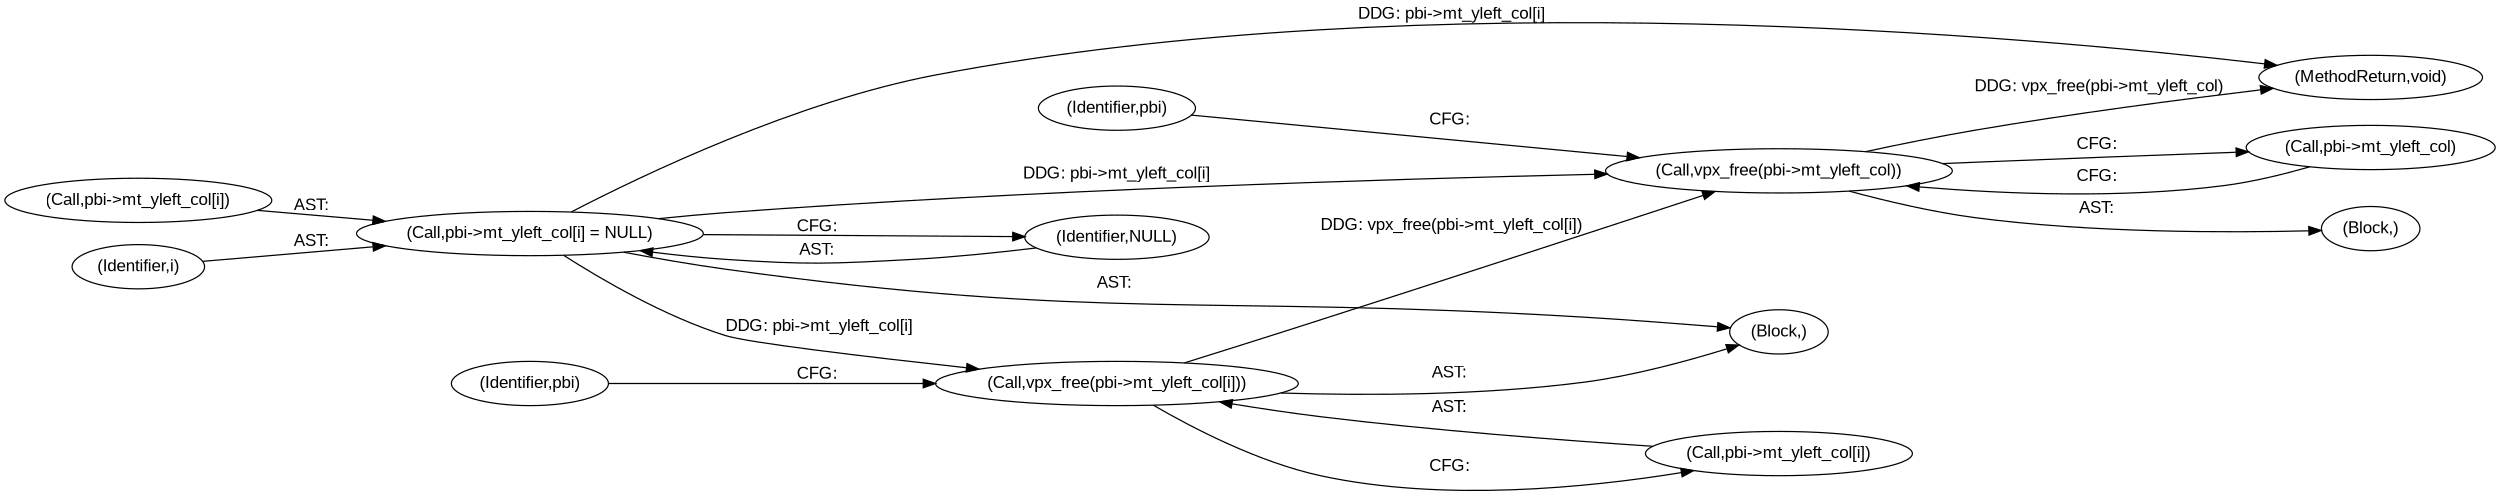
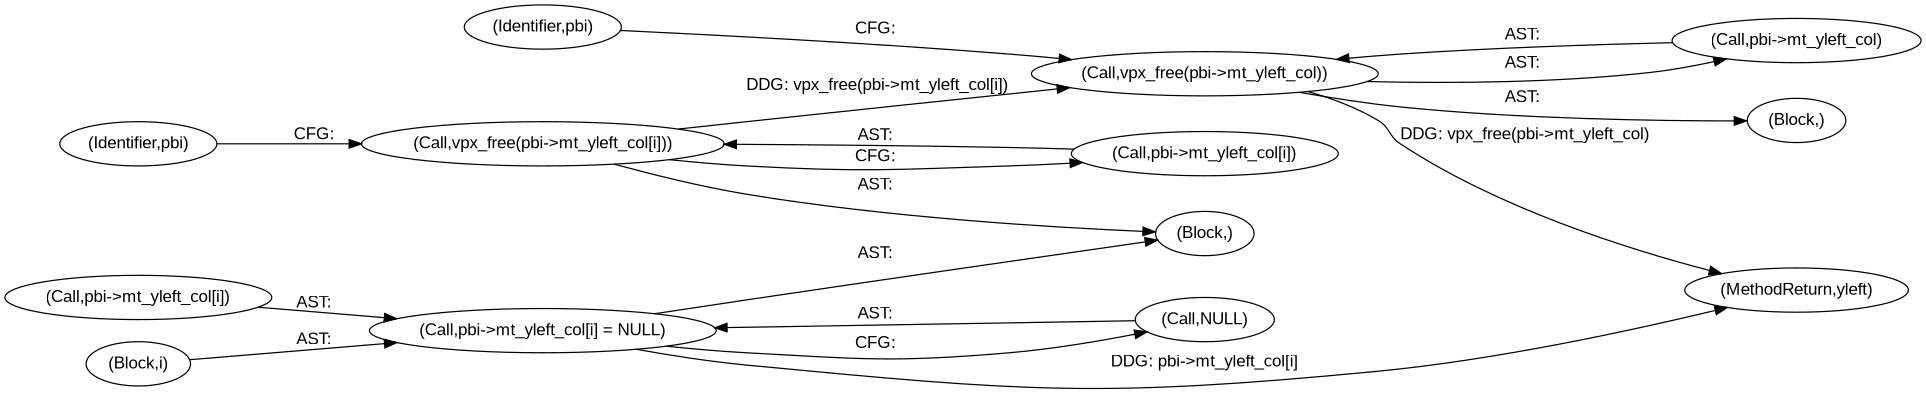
node "(MethodReturn,void)": label "(MethodReturn,void)" -> "(MethodReturn,yleft)"
edge "(Call,vpx_free(pbi->mt_yleft_col))" -> "(Call,pbi->mt_yleft_col)": label "CFG: " -> "AST: "
edge "(Call,pbi->mt_yleft_col)" -> "(Call,vpx_free(pbi->mt_yleft_col))": label "CFG: " -> "AST: "
edge "(Call,pbi->mt_yleft_col[i] = NULL)" -> "(Call,vpx_free(pbi->mt_yleft_col))": removed, label "DDG: pbi->mt_yleft_col[i]"
node "(Identifier,NULL)": label "(Identifier,NULL)" -> "(Call,NULL)"
node "(Identifier,i)": label "(Identifier,i)" -> "(Block,i)"
edge "(Call,pbi->mt_yleft_col[i] = NULL)" -> "(Call,vpx_free(pbi->mt_yleft_col[i]))": removed, label "DDG: pbi->mt_yleft_col[i]"
